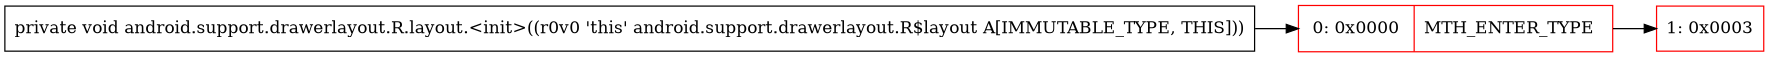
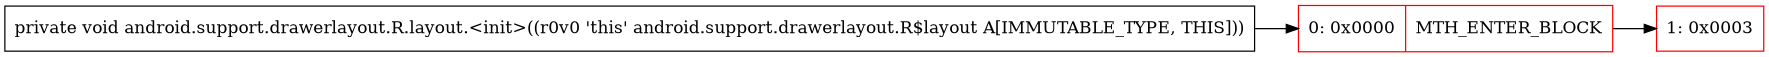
node "0: 0x0000": text "MTH_ENTER_TYPE" -> "MTH_ENTER_BLOCK"
